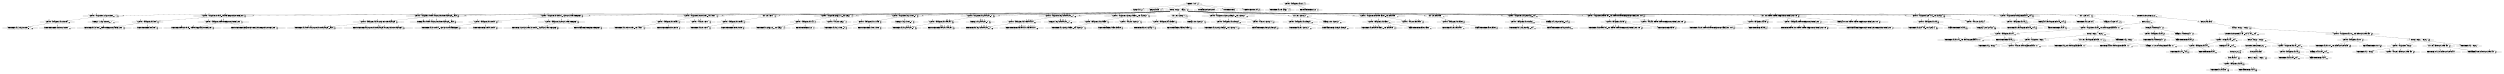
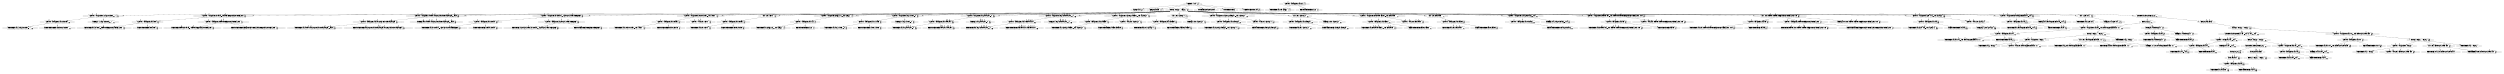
node "(<operator>.alloc,new CRC32())": removed
node "(IDENTIFIER,this,String encoding = null)": removed
